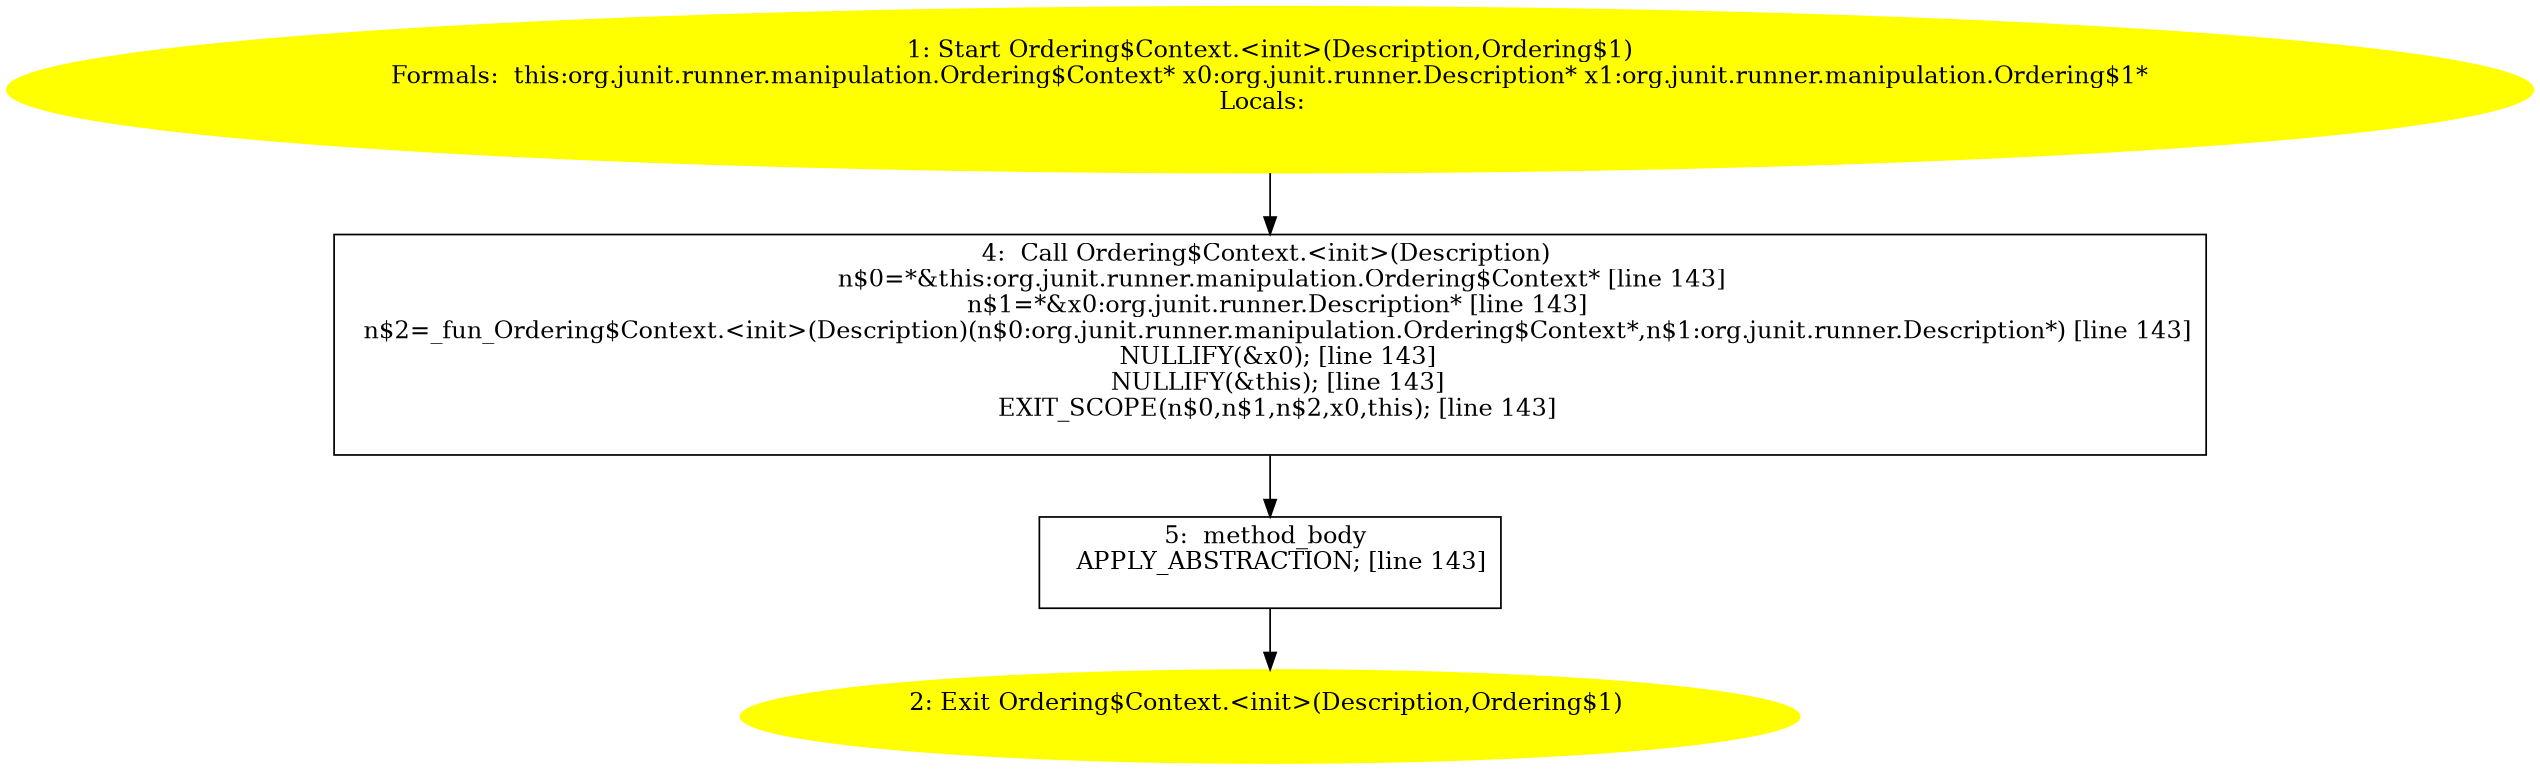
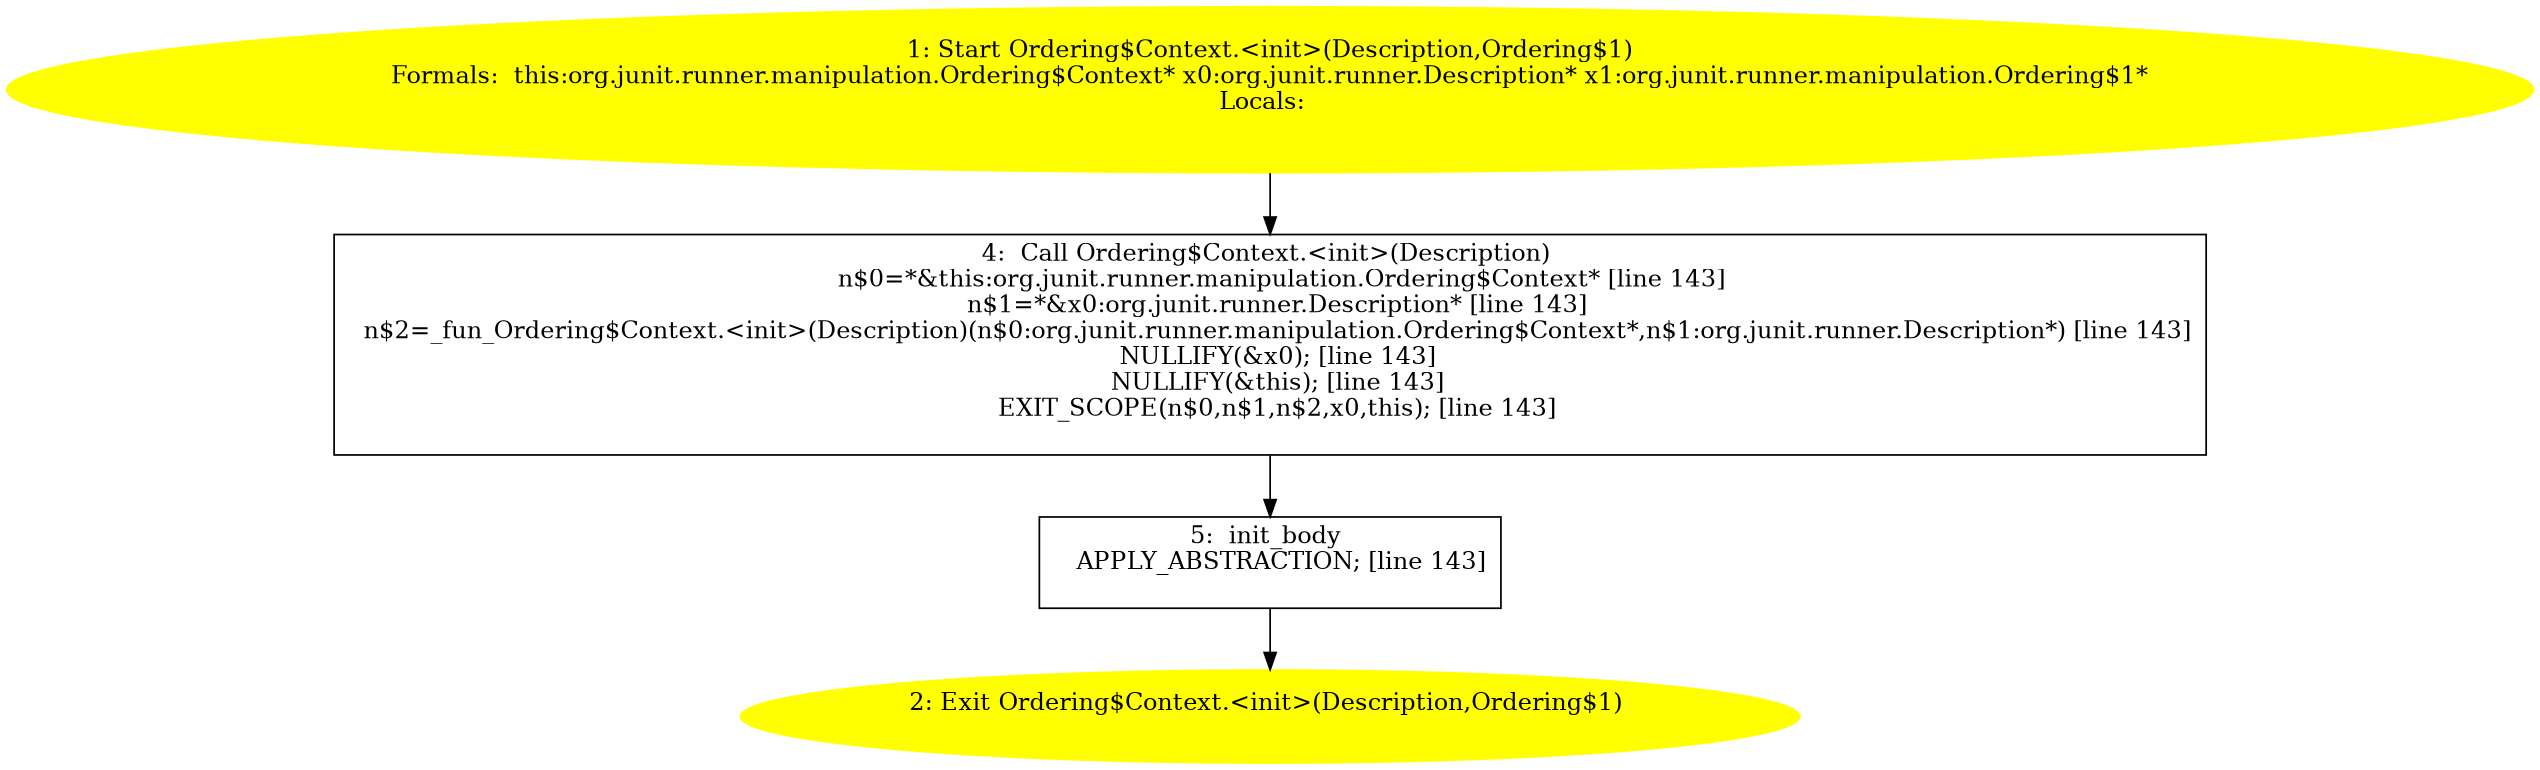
node "5:  method_body APPLY_ABSTRACTION; [line 143]": label "5:  method_body APPLY_ABSTRACTION; [line 143]" -> "5:  init_body APPLY_ABSTRACTION; [line 143]"
